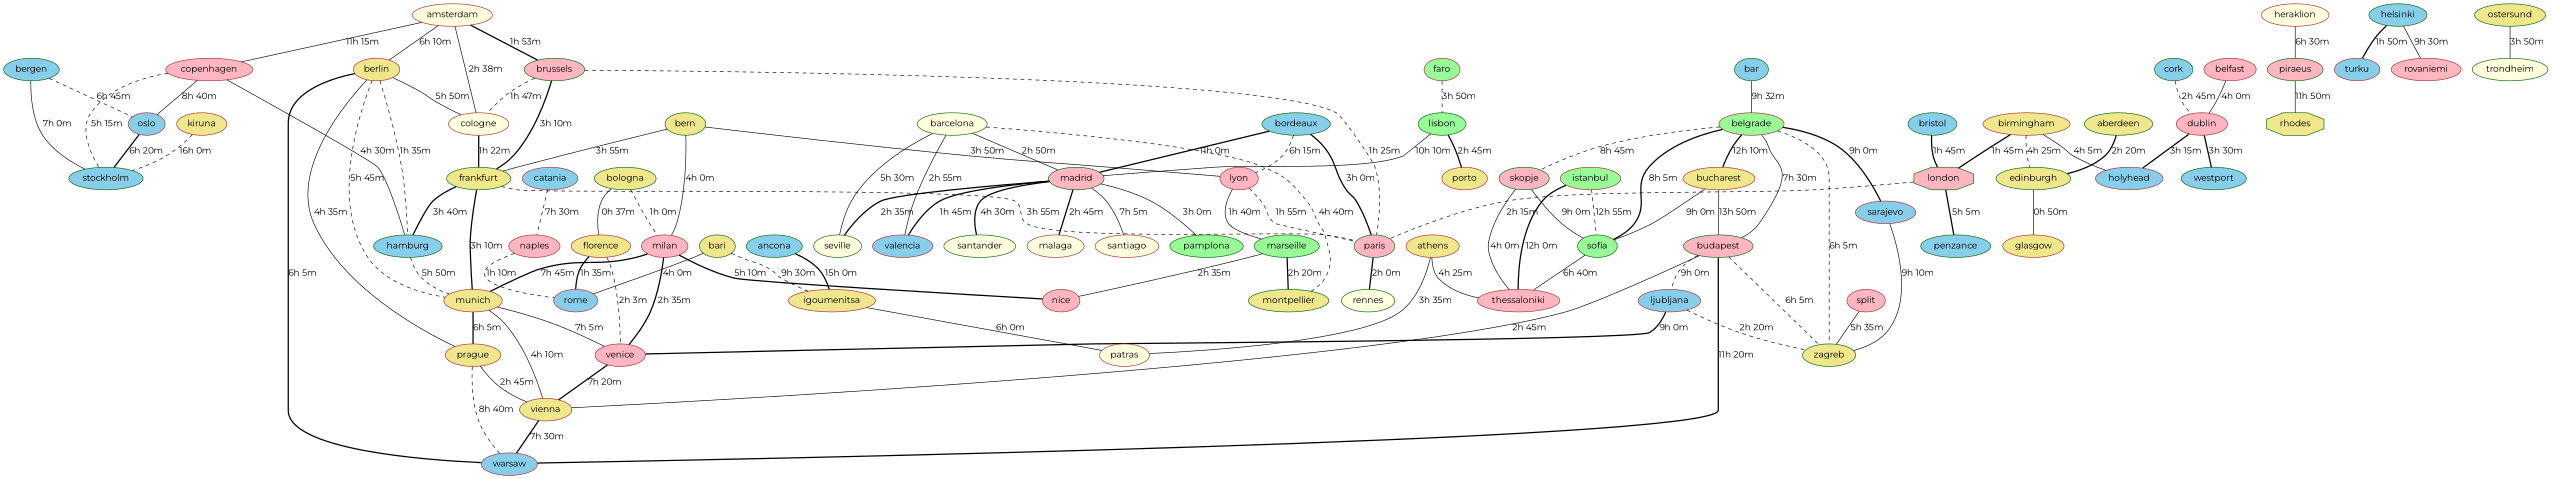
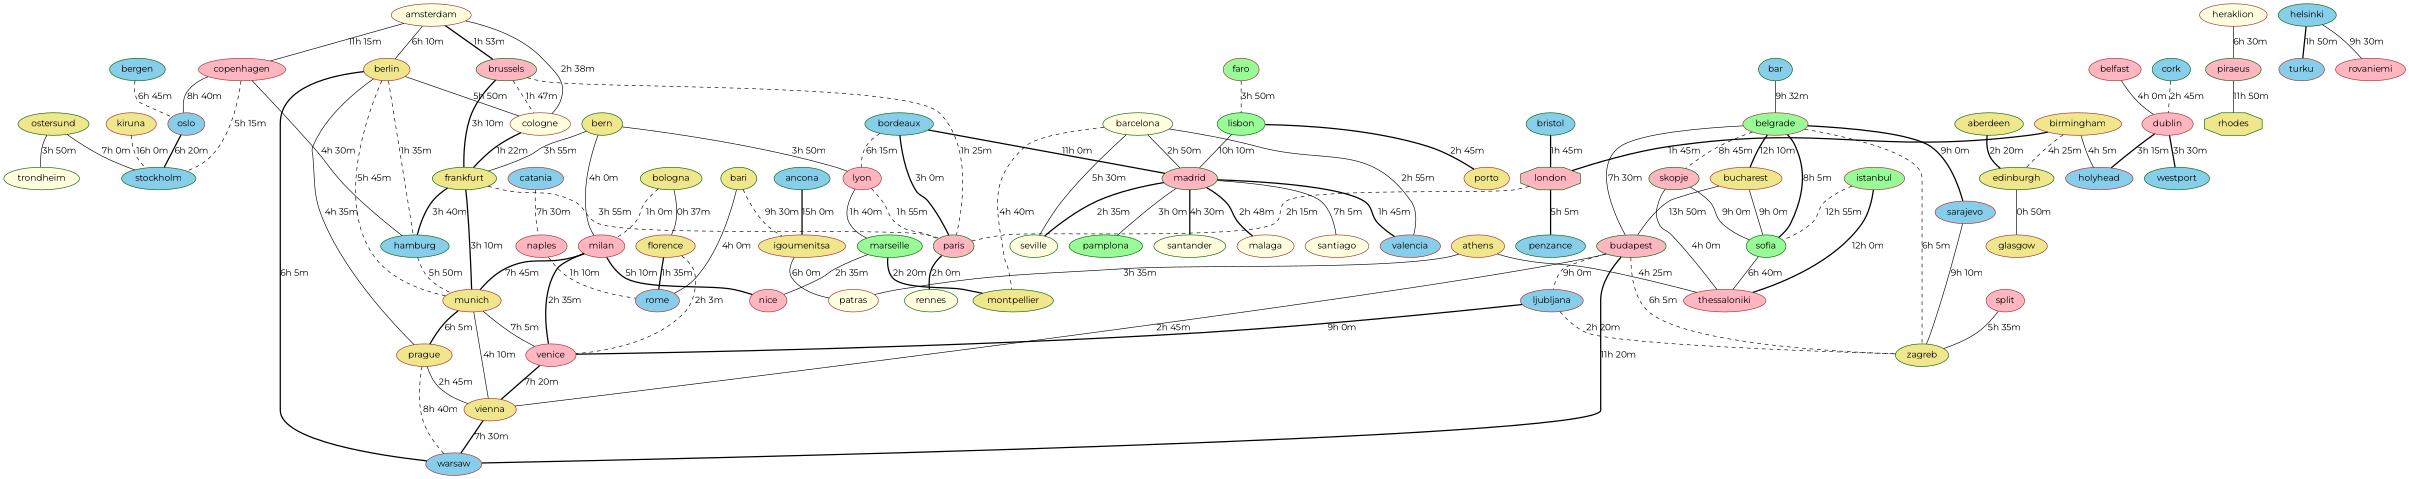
edge "bergen" -- "stockholm": now "ostersund" -- "stockholm"
edge "madrid" -- "malaga": label "2h 45m" -> "2h 48m"
